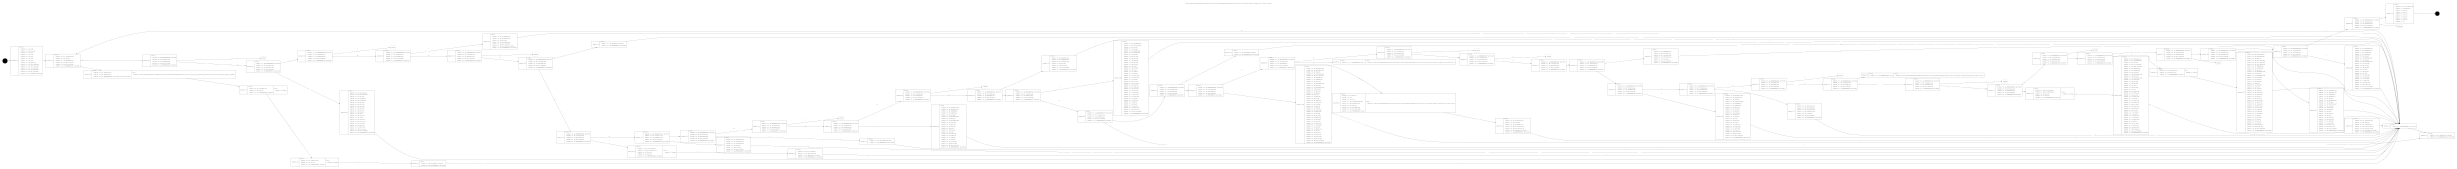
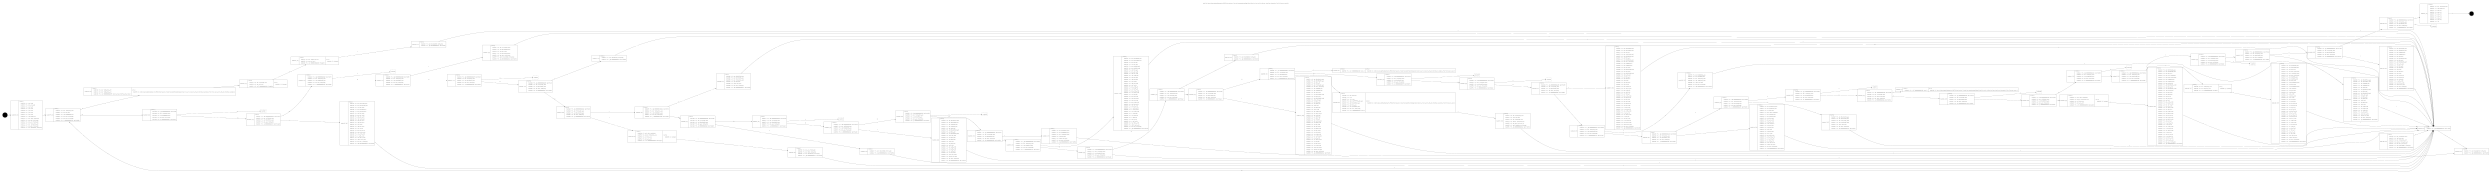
node "0x402067 [165]": added
